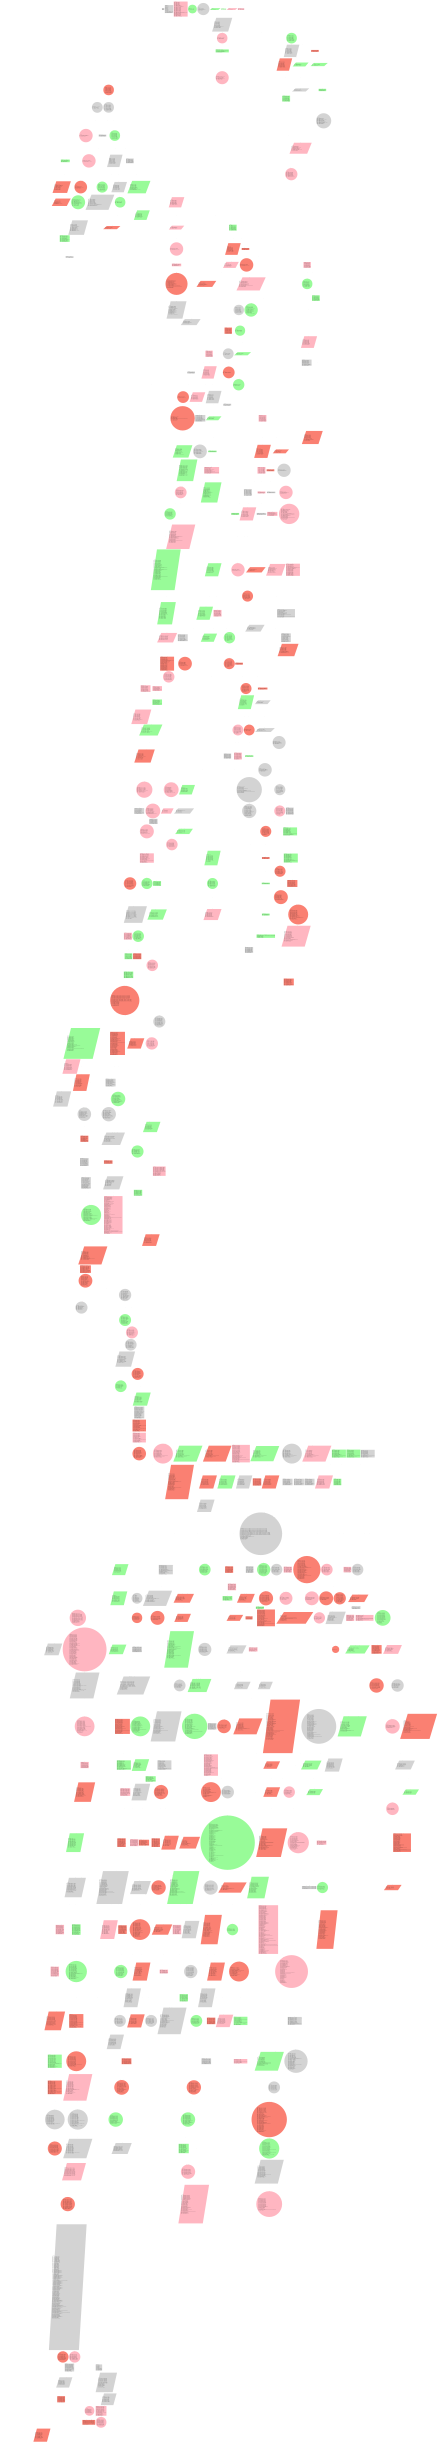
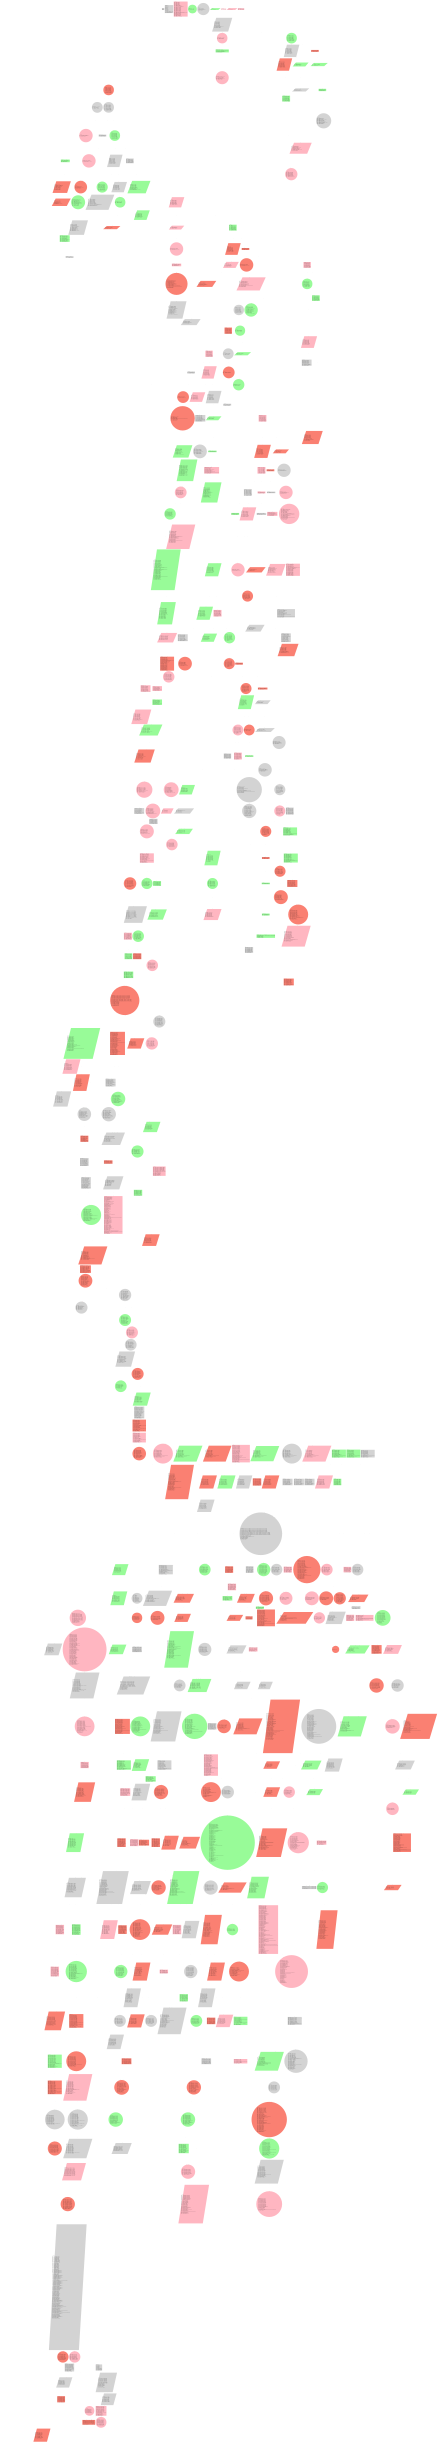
node "----- BLOCK ~3ce0 ----- 0x3ce0: .0 = STOP // STOPx4fa9": fillcolor palegreen -> lightpink
